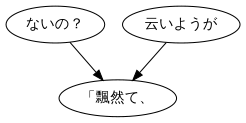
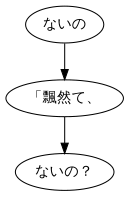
node "云いようが": label "云いようが" -> "ないの"
edge "ないの？" -> "「飄然て、": reversed
